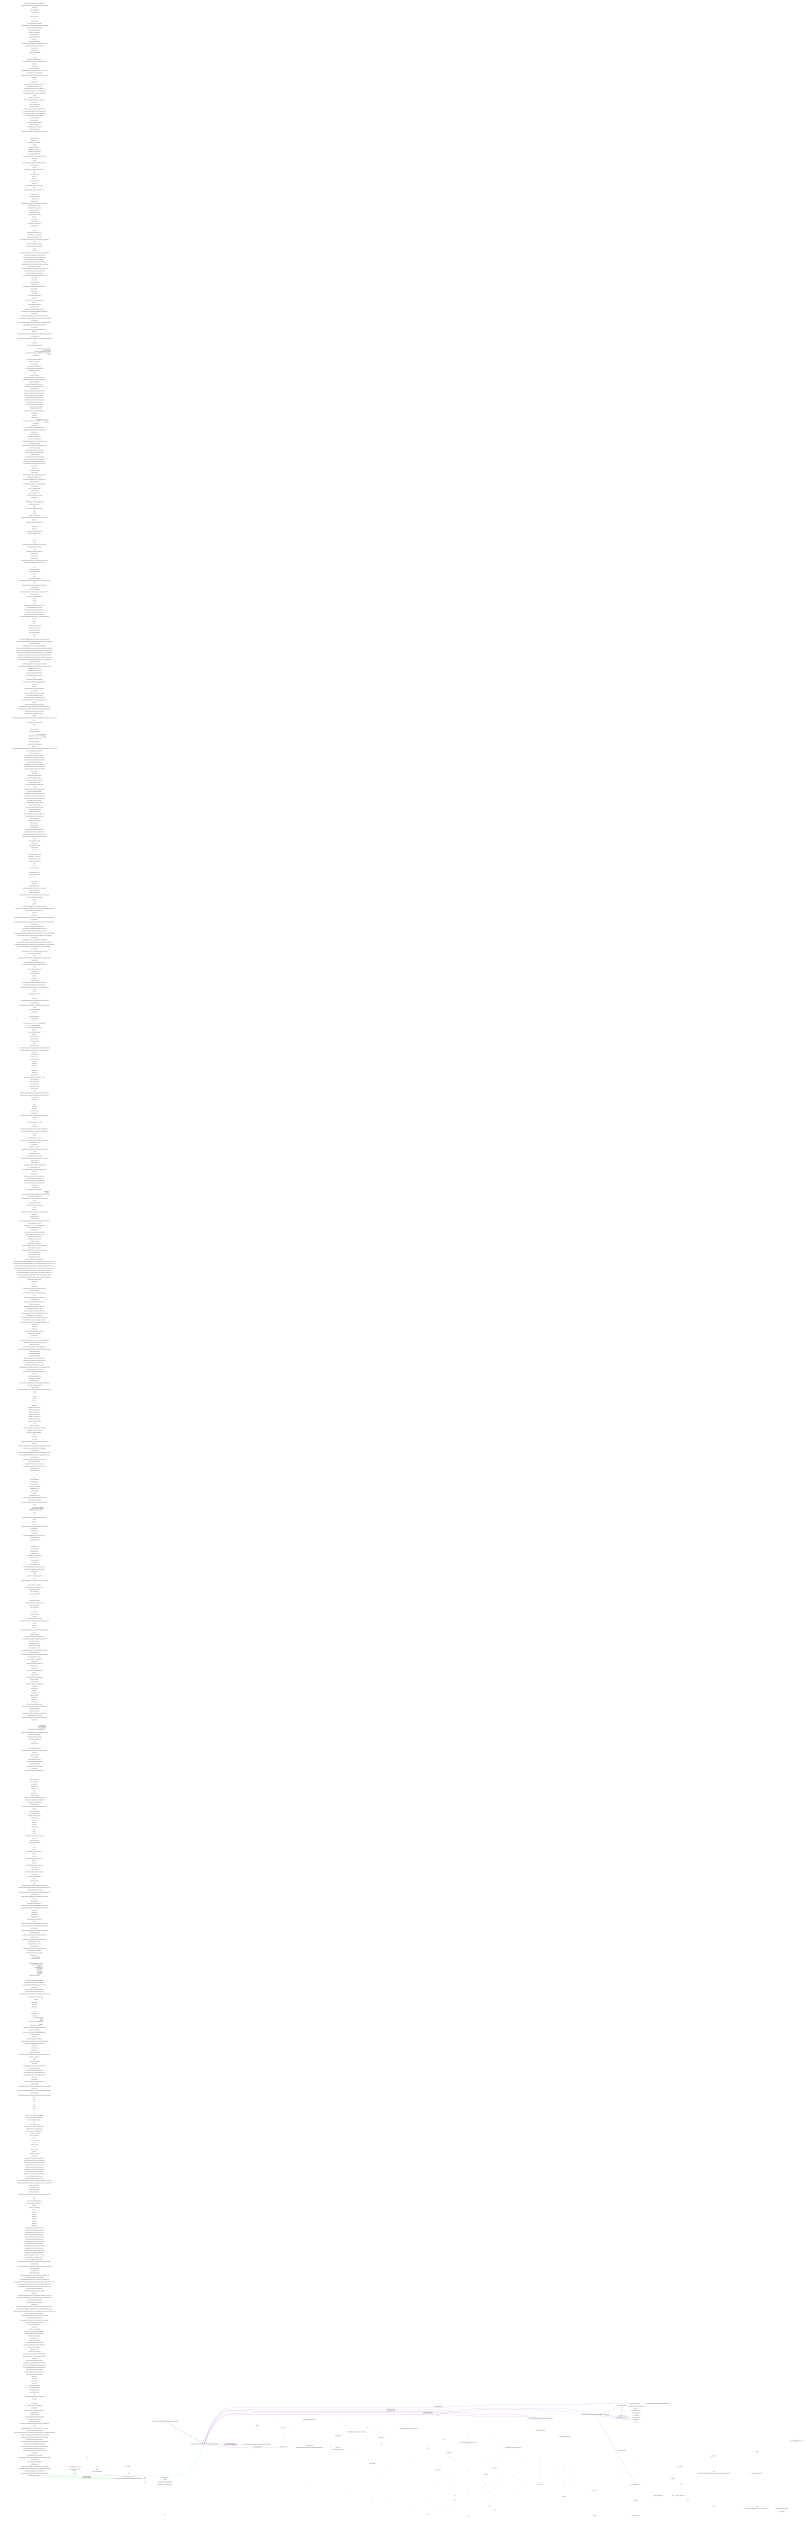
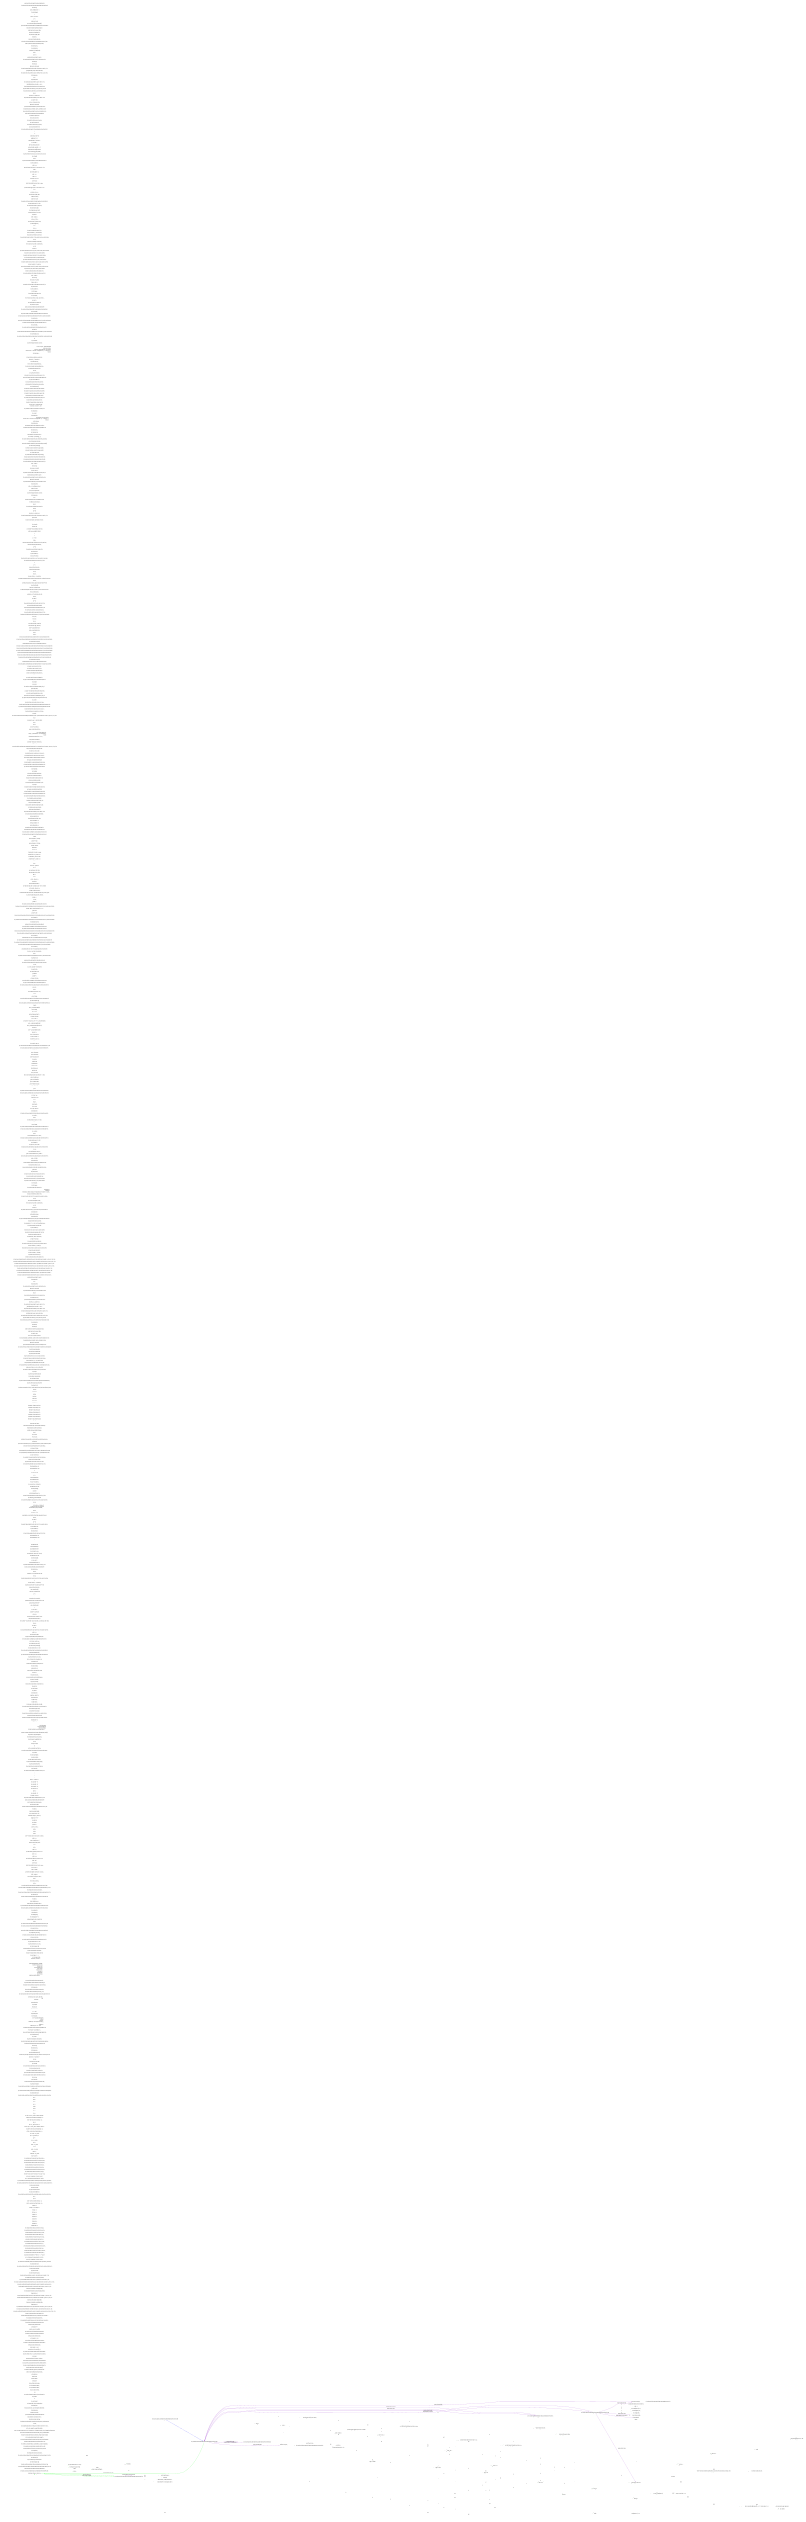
node "Entry string.IsNullOrEmpty(string)": removed
node "0: var alphaNumericalCharactersProcessed = 0": added
node "var collection = new List<int>(new int[] {1, 2})": removed
